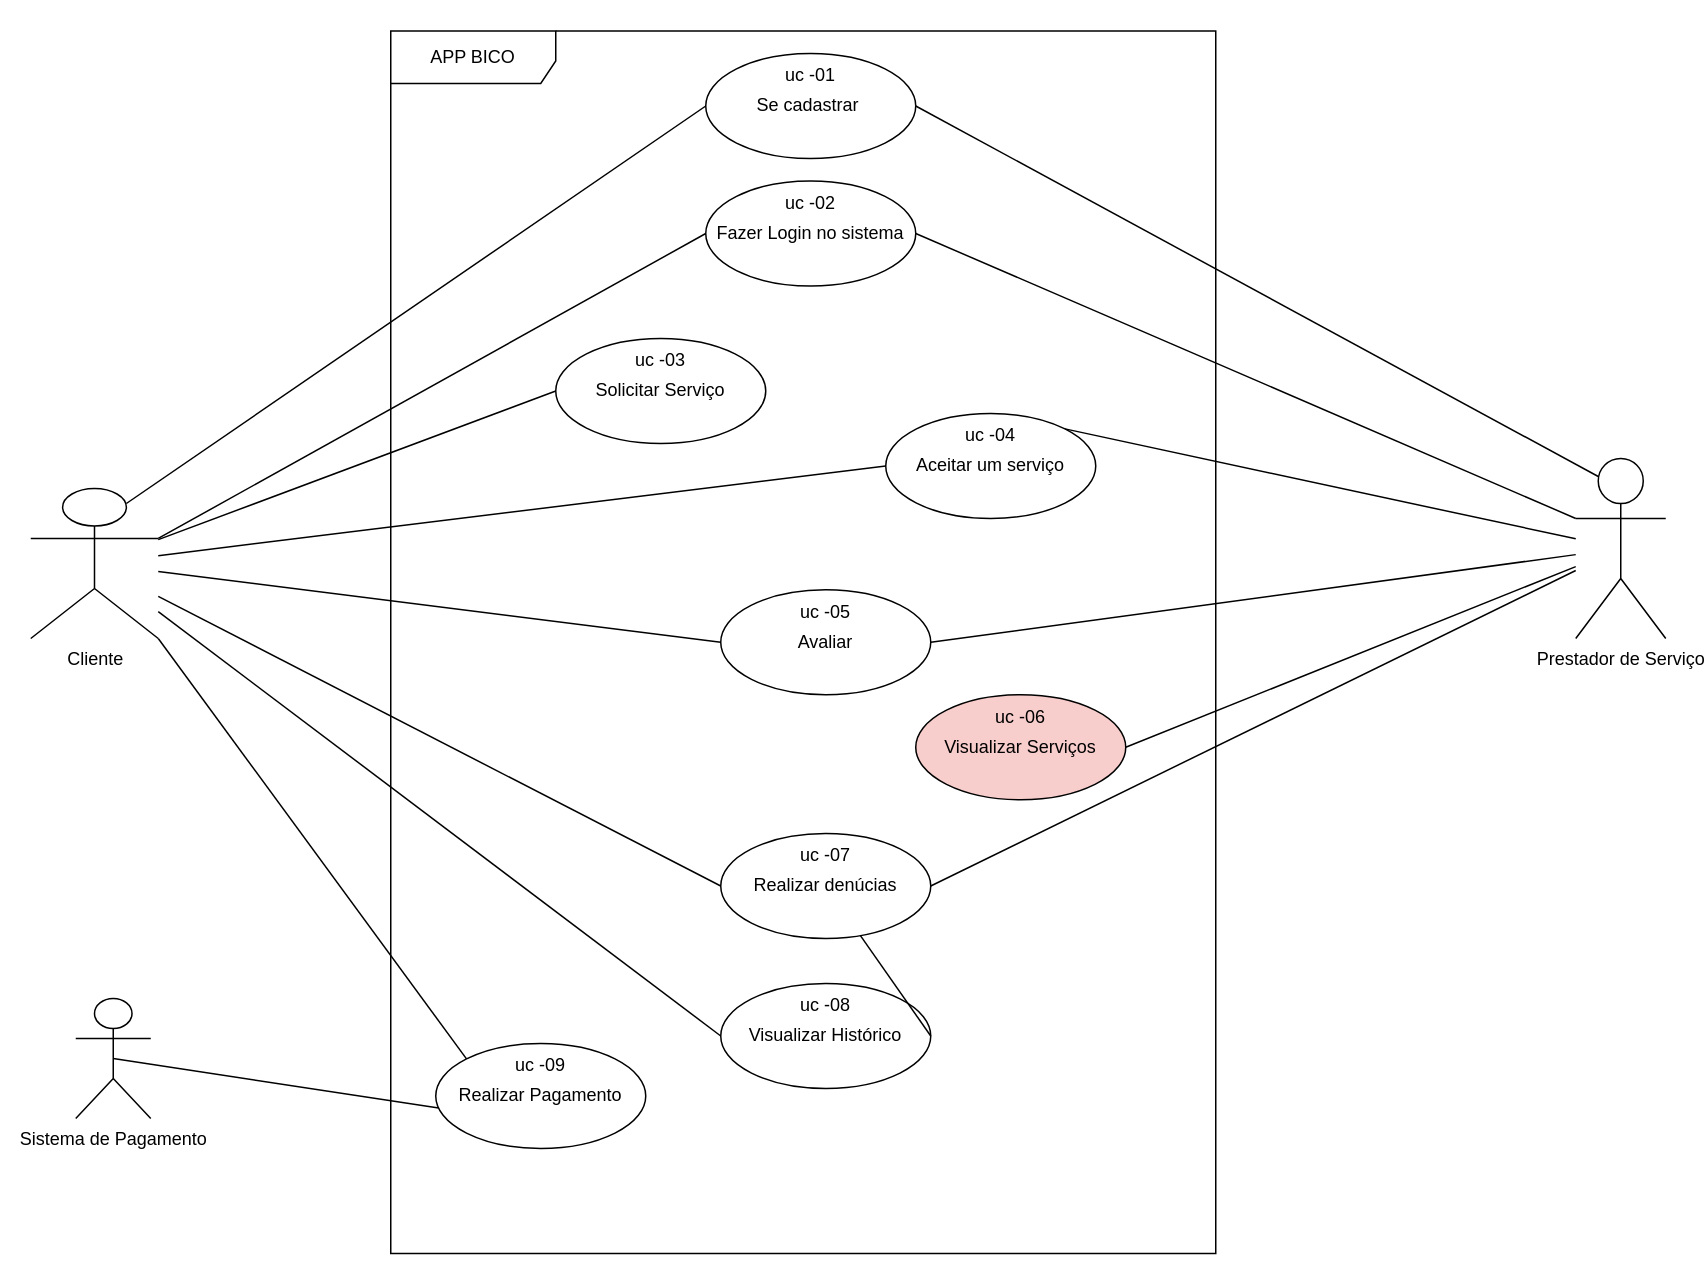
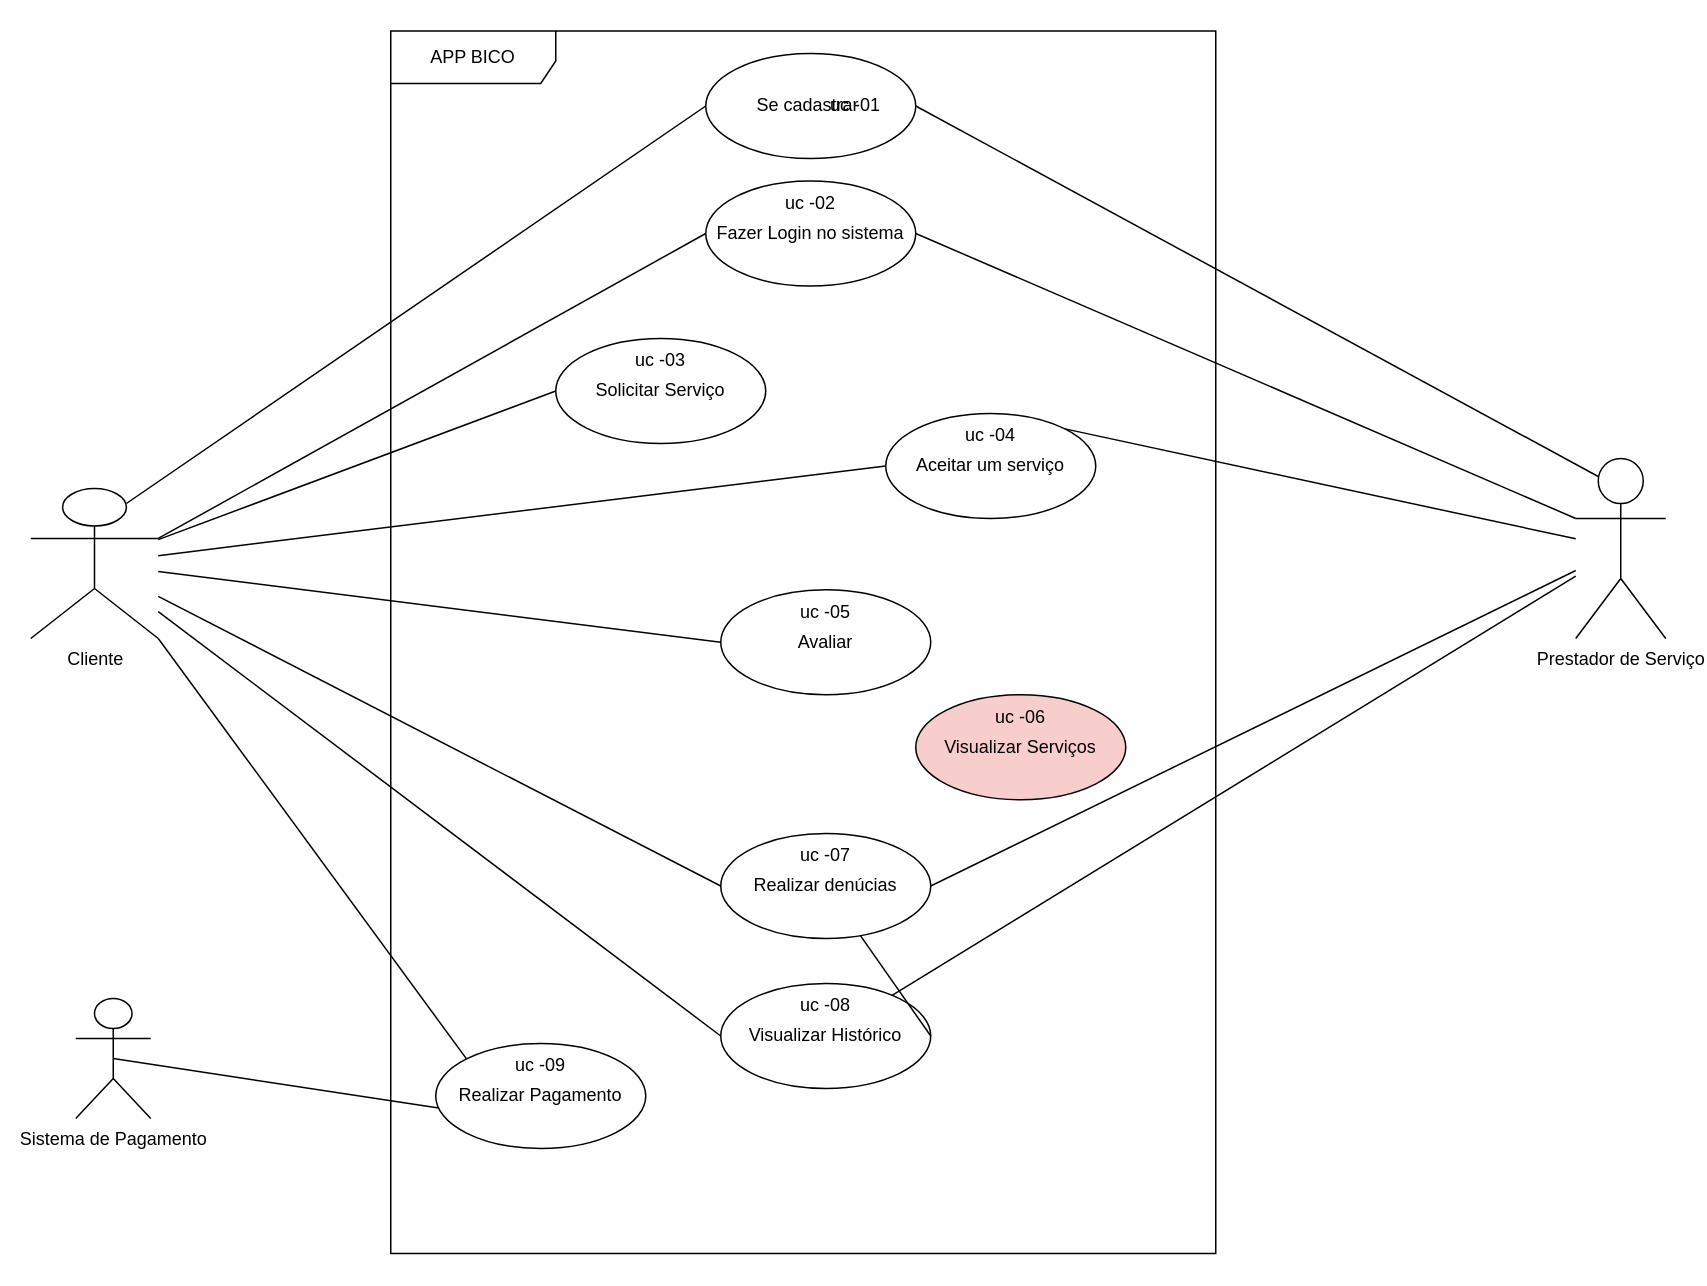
node "uc -01": moved (811, 76) -> (856, 106)
edge "Prestador de Serviço" -- "Avaliar": removed
edge "Prestador de Serviço" -- "Visualizar Serviços": now "Prestador de Serviço" -- "Visualizar Histórico"
